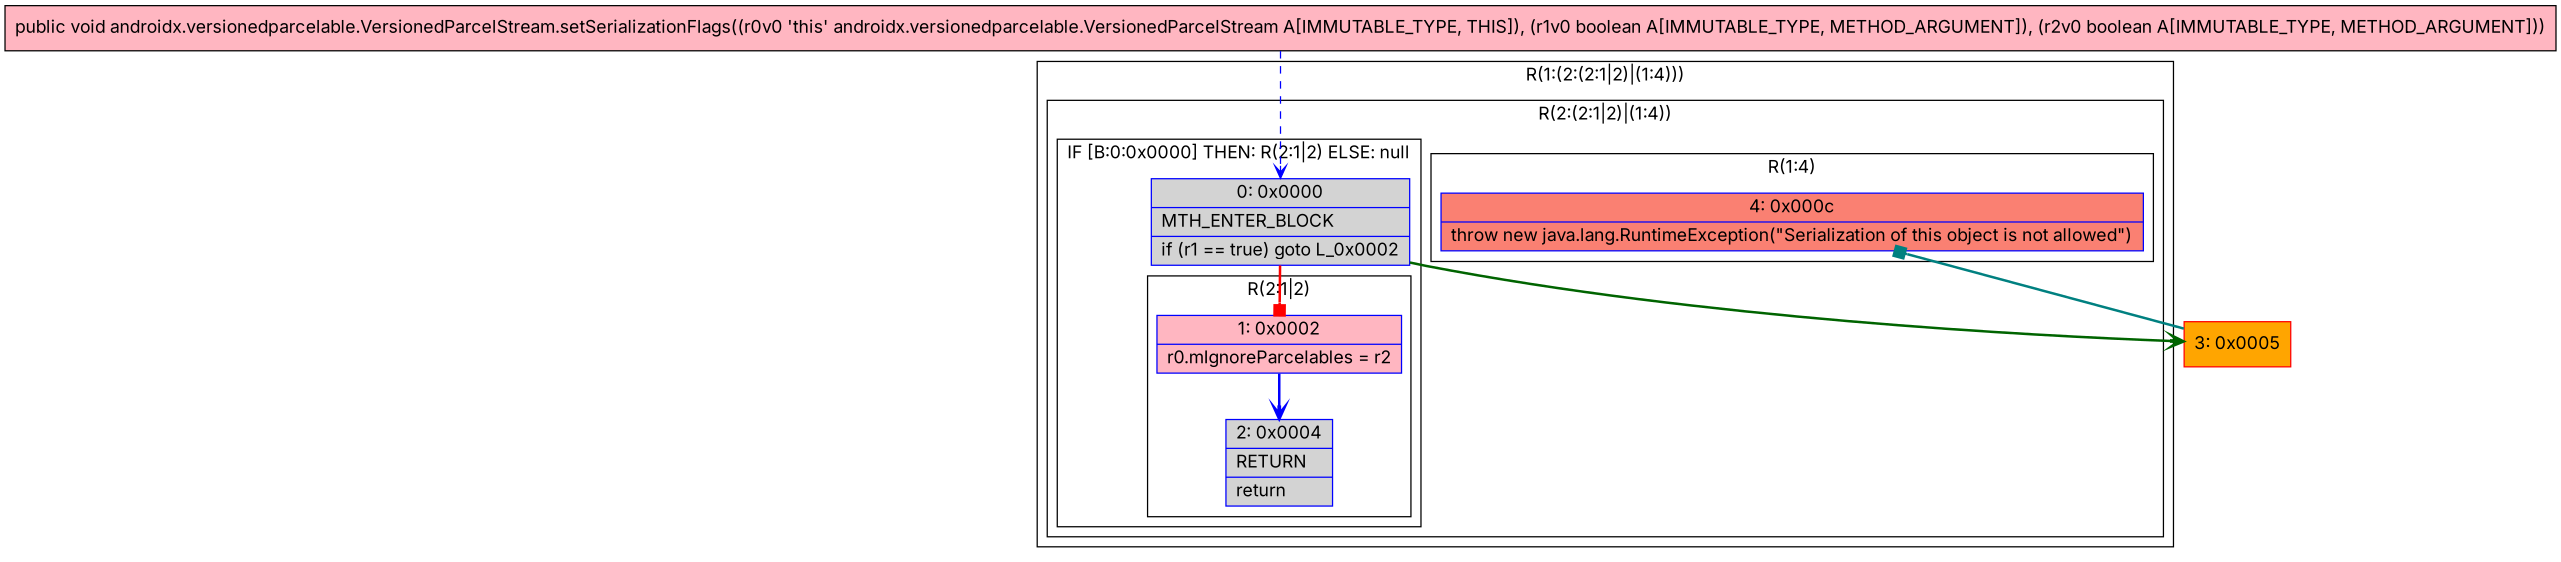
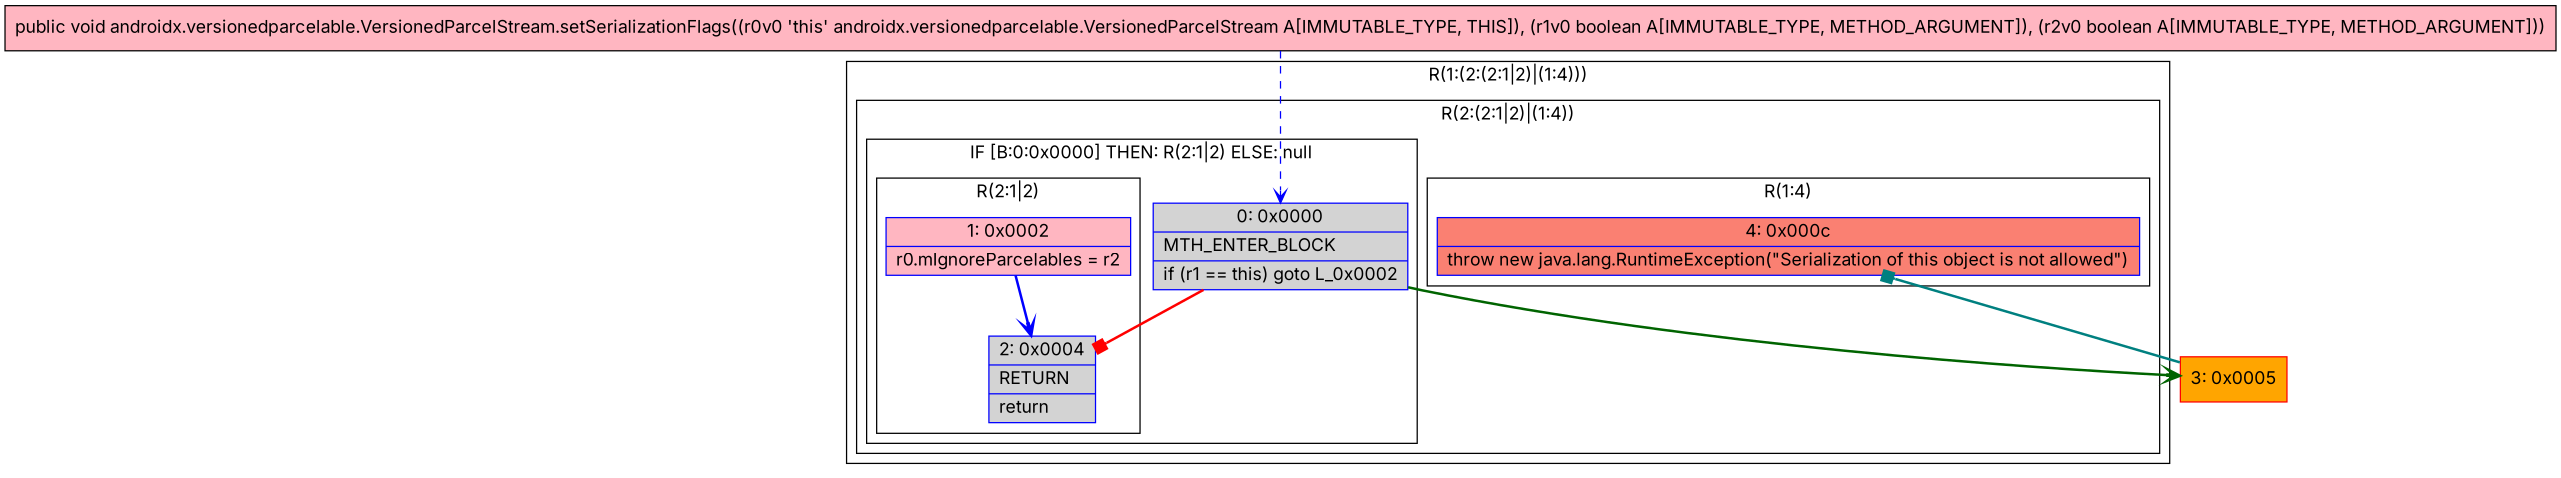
node "0: 0x0000": text "if (r1 == true) goto L_0x0002" -> "if (r1 == this) goto L_0x0002"
edge "0: 0x0000" -> "1: 0x0002": now "0: 0x0000" -> "2: 0x0004"
